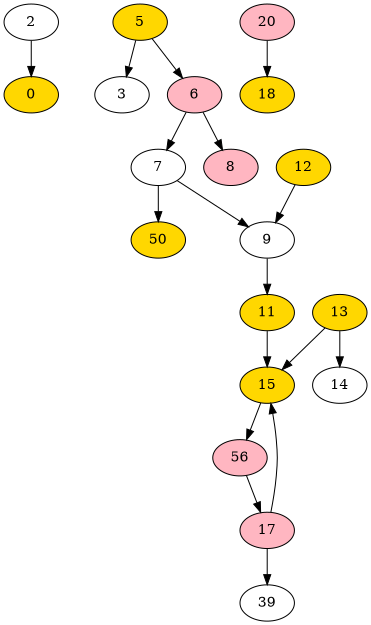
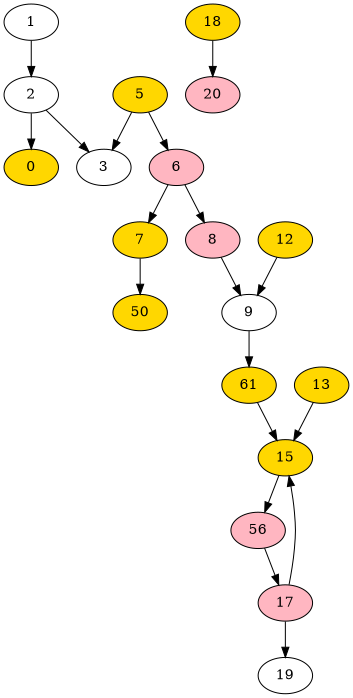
node "1": added
edge "20" -> "18": reversed
edge "2" -> "3": added
node "7": fillcolor white -> gold
edge "7" -> "9": now "8" -> "9"
node "11": label "11" -> "61"
node "14": removed
node "39": label "39" -> "19"
